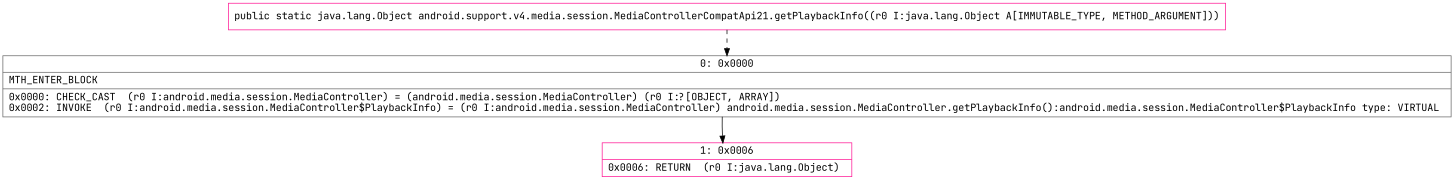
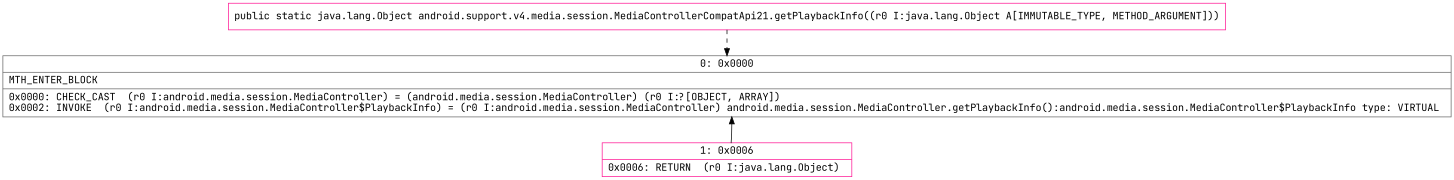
edge "0: 0x0000" -> "1: 0x0006": reversed
